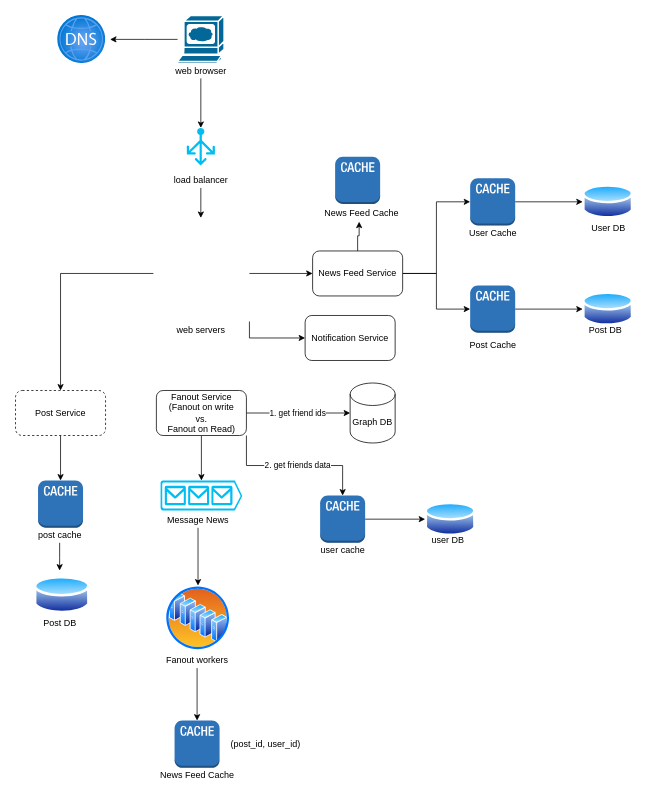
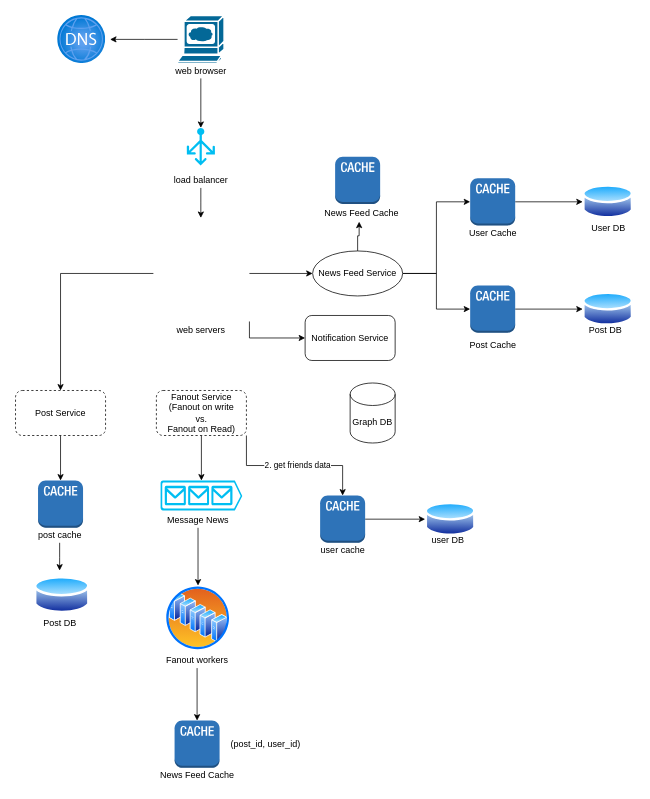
node "News Feed Service": shape rounded rectangle -> ellipse
node "Fanout Service (Fanout on write vs. Fanout on Read)": style solid -> dashed
edge "Fanout Service (Fanout on write vs. Fanout on Read)" -> "Graph DB": removed, label "1. get friend ids"
